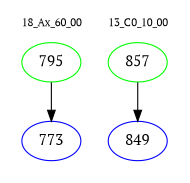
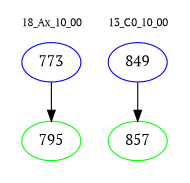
cluster "18_Ax_60_00": label "18_Ax_60_00" -> "18_Ax_10_00"
edge "795" -> "773": reversed
edge "857" -> "849": reversed
